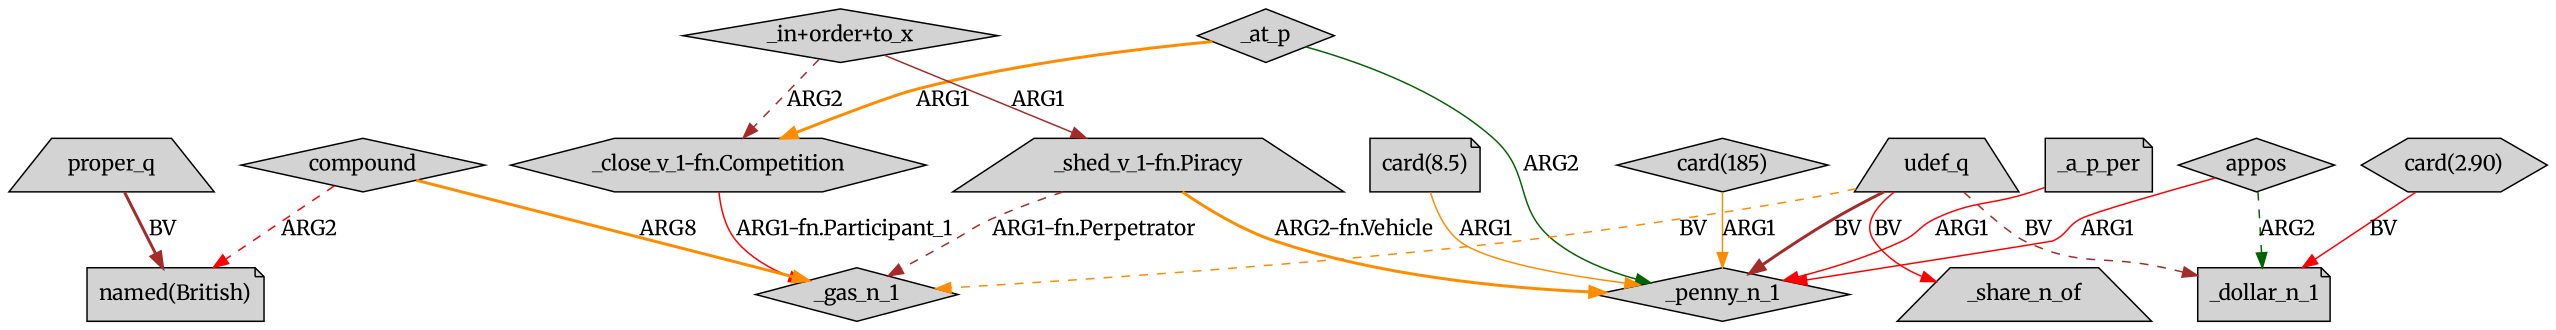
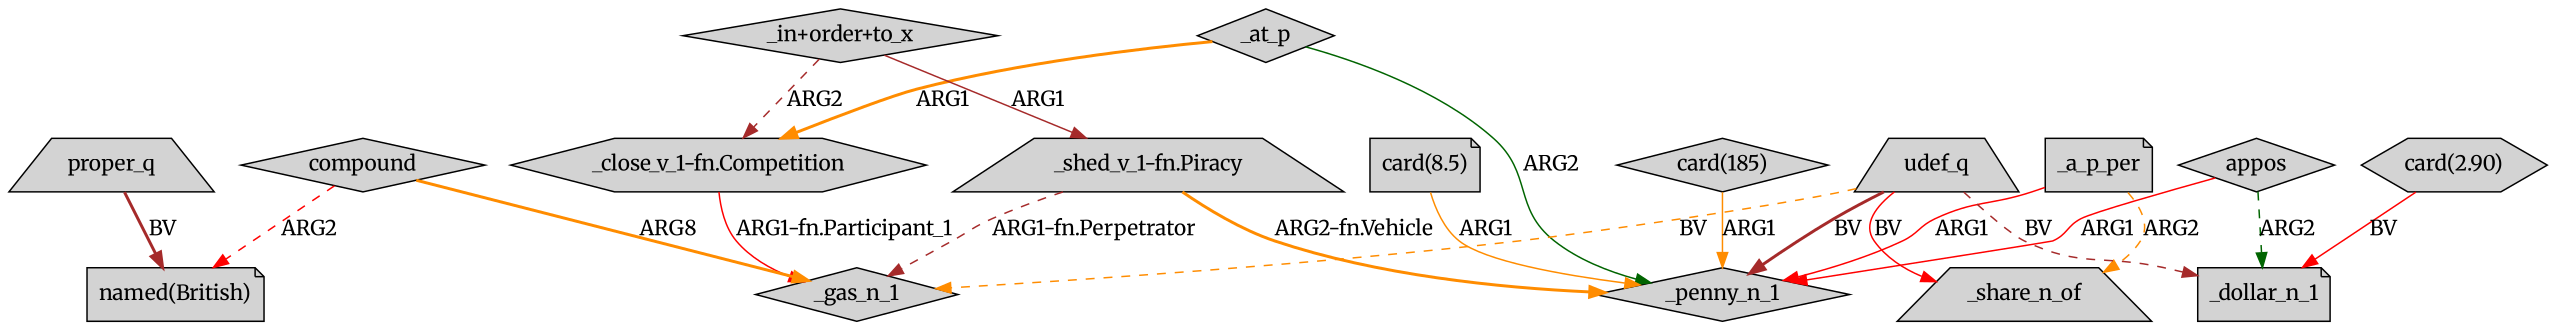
edge "_a_p_per" -> "_share_n_of": added, label "ARG2"
